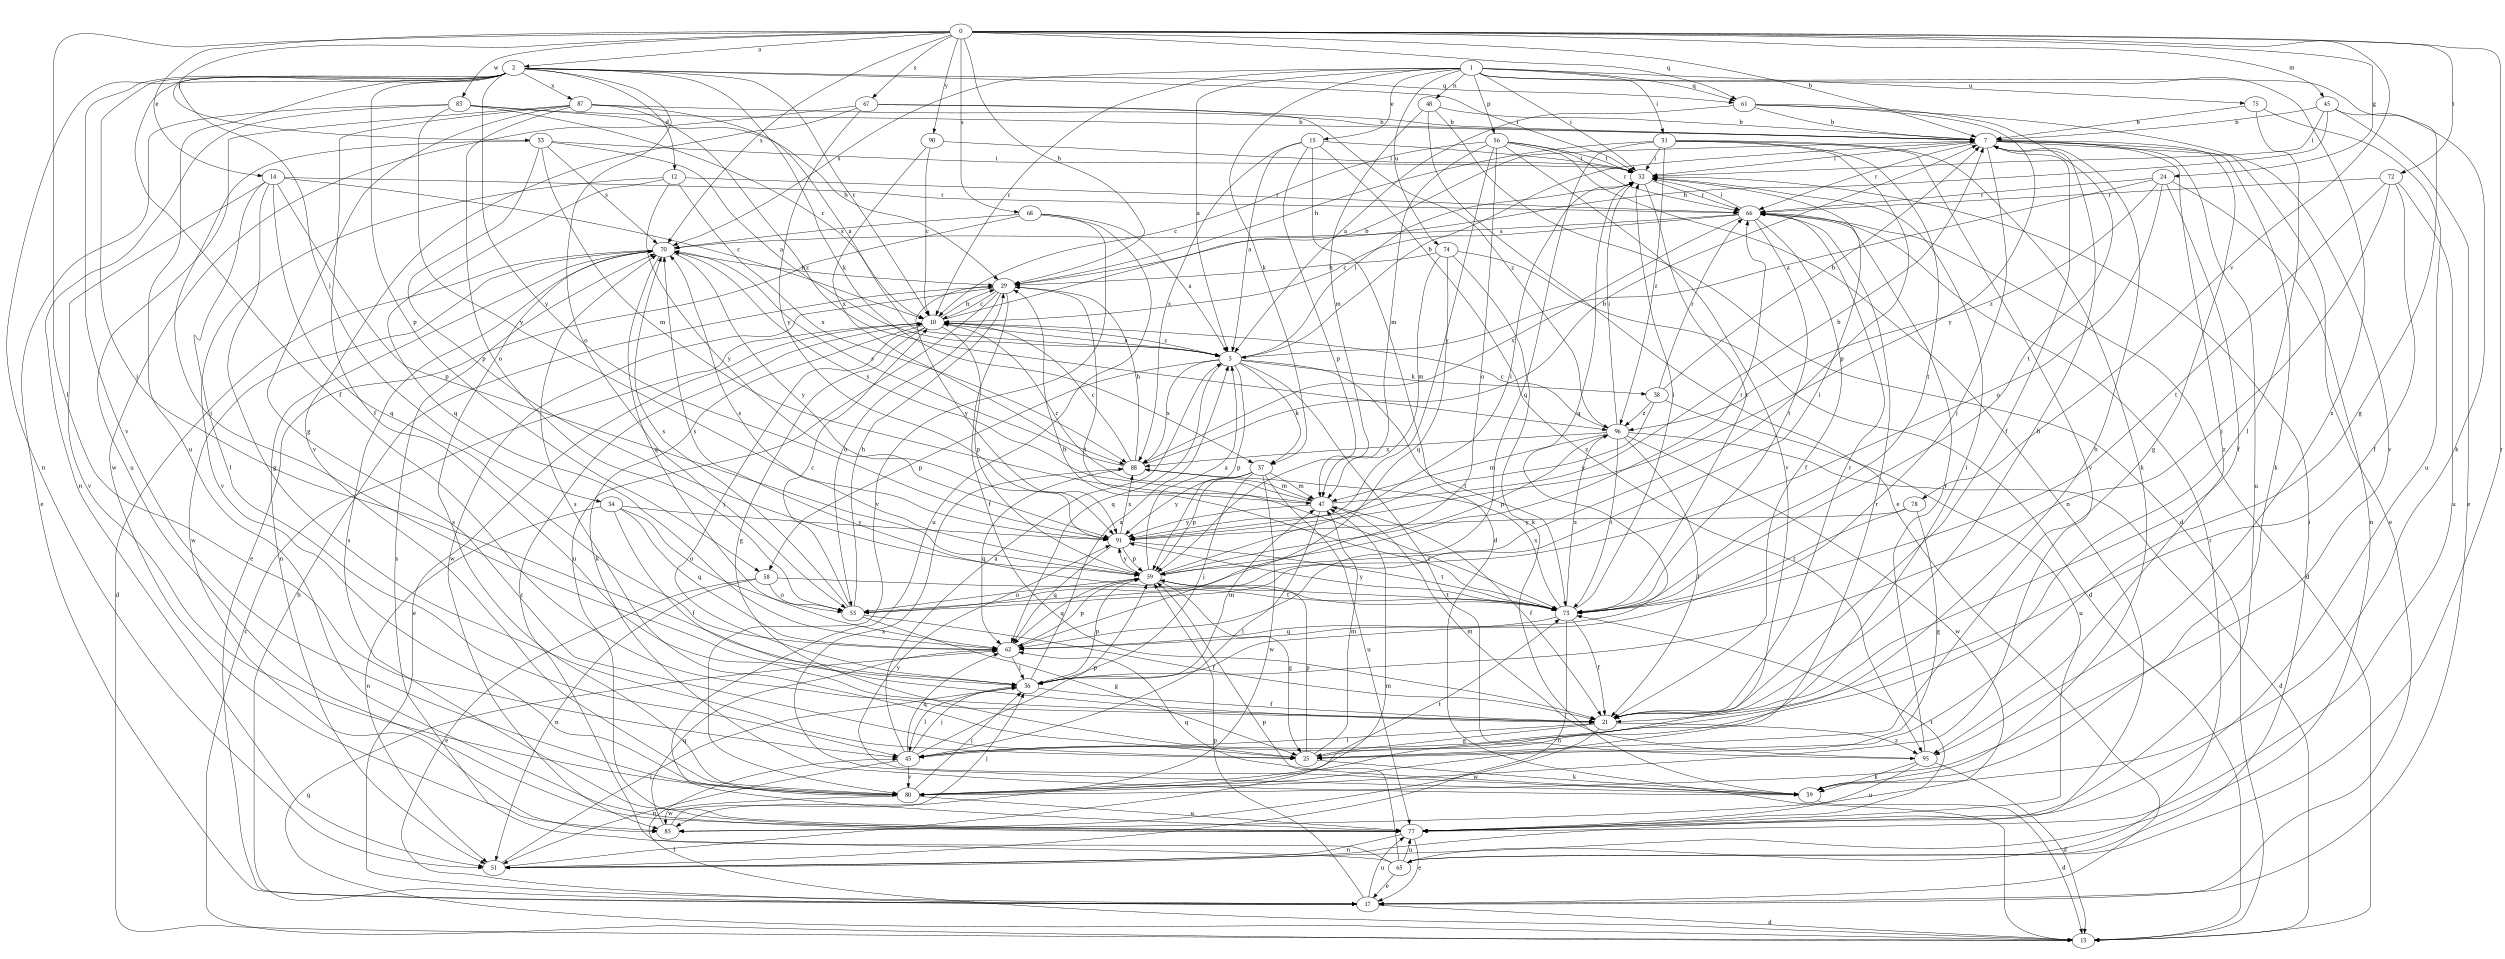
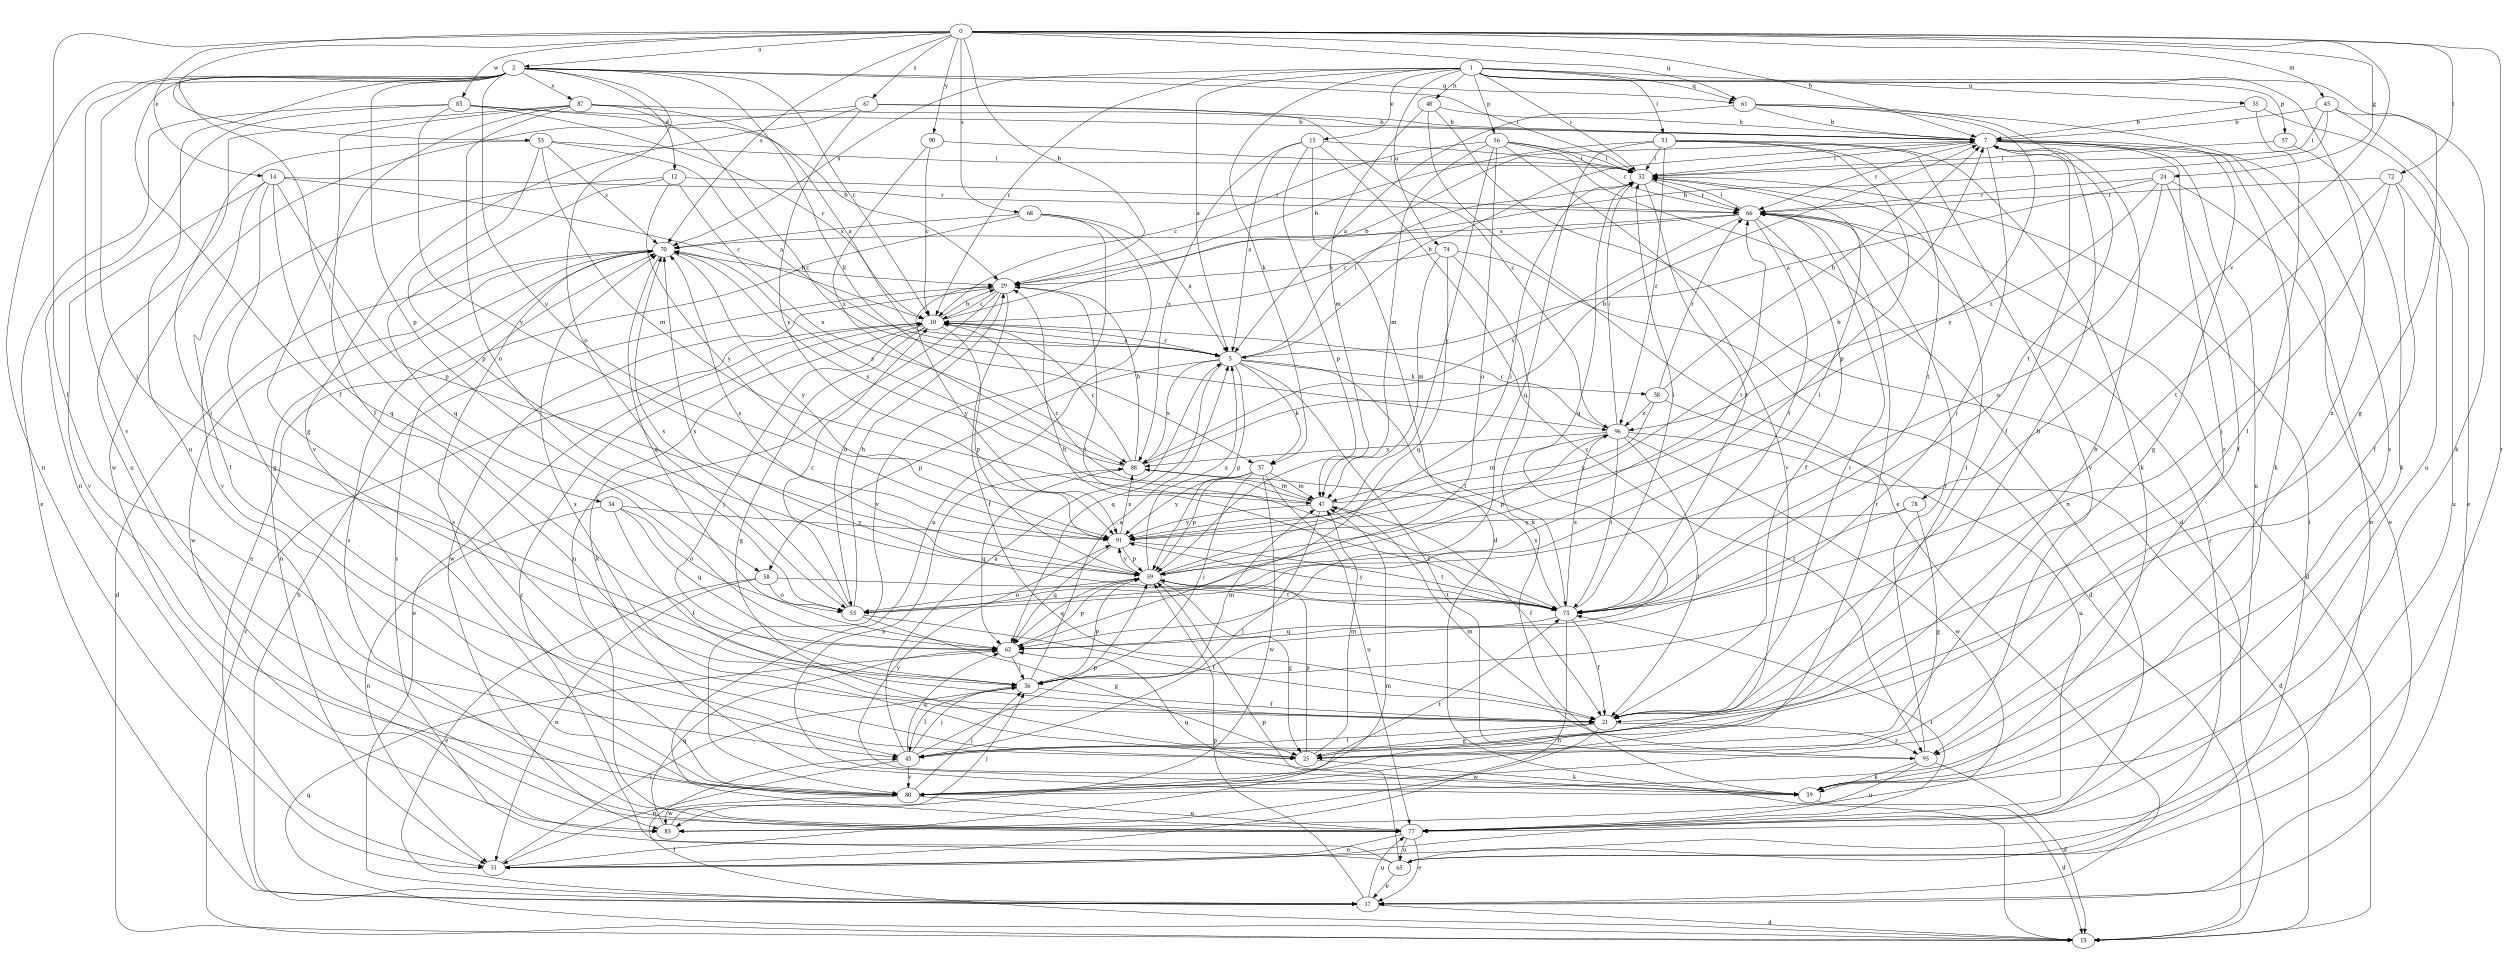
node "75": label "75" -> "35"
node "57": added
edge "65" -> "77": reversed
